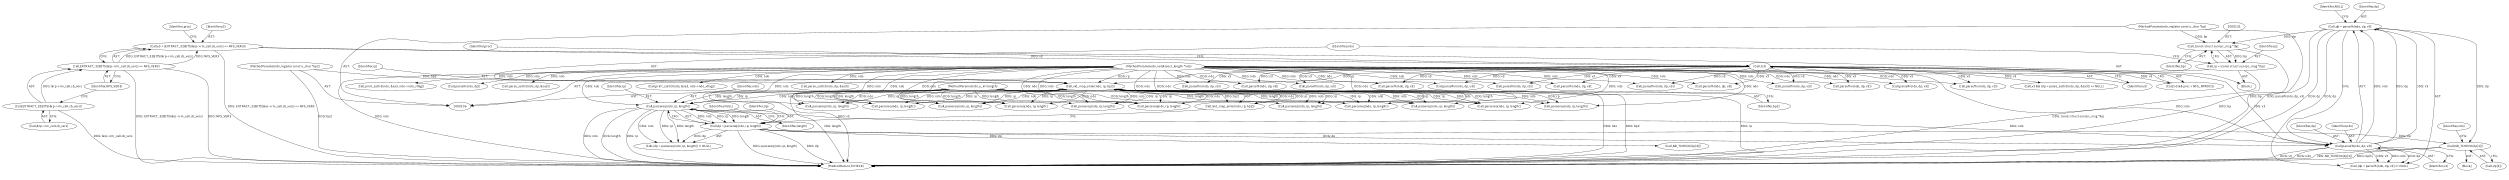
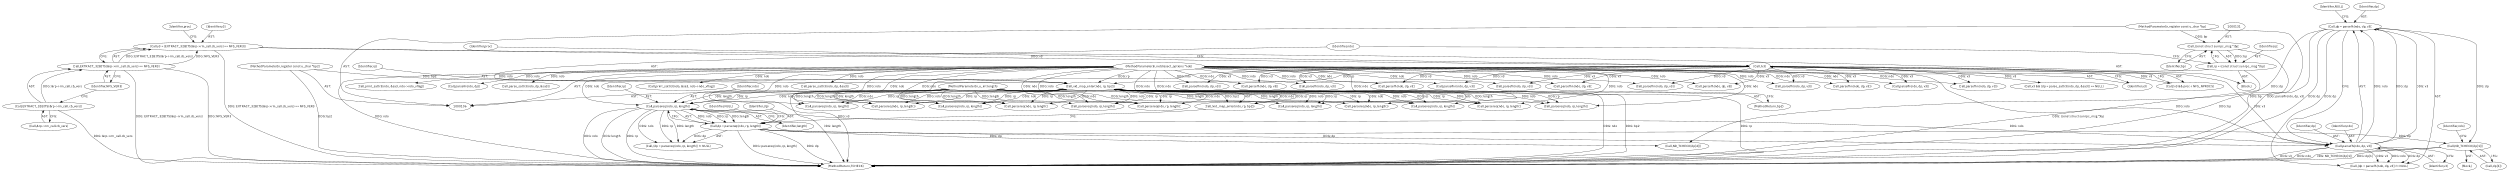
edge "(Call,dp = parsefh(ndo, dp, v3))" -> "(Call,(const struct sunrpc_msg *)bp)": now "(Call,dp = parsefh(ndo, dp, v3))" -> "(Call,ND_TCHECK(dp[4]))"
node "(MethodParameterIn,netdissect_length *ndo)": label "(MethodParameterIn,netdissect_length *ndo)" -> "(MethodParameterIn,netdissect_options *ndo)"
node "(Identifier,bp2)": label "(Identifier,bp2)" -> "(MethodReturn,bp2)"
